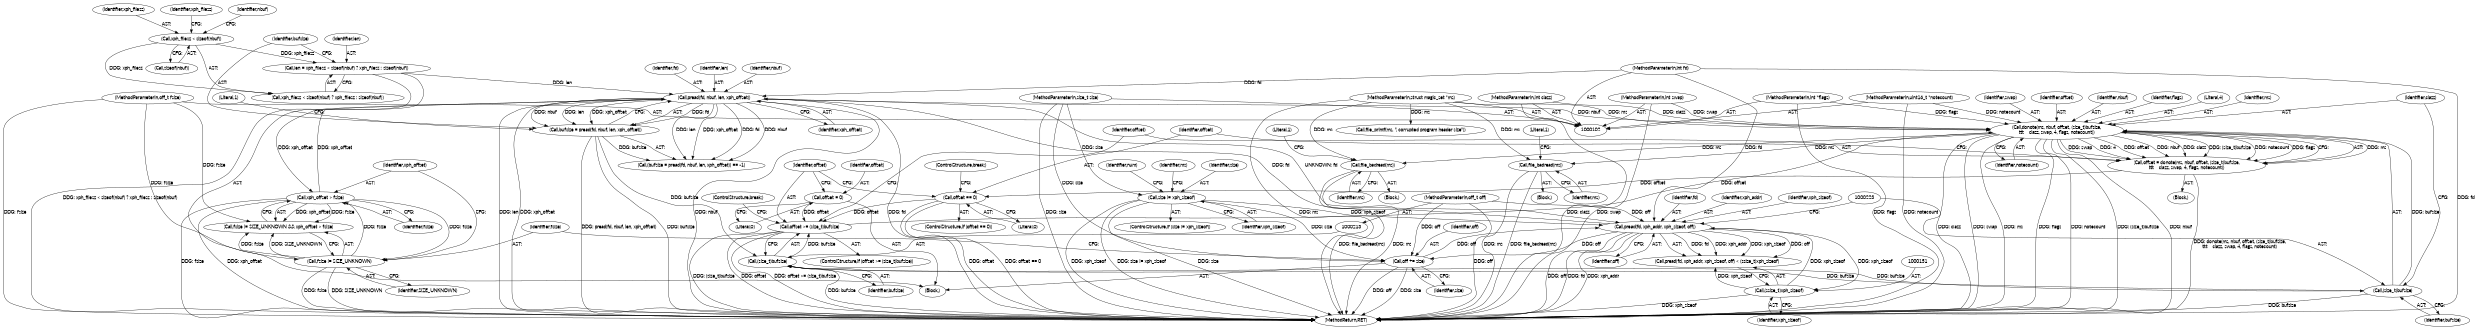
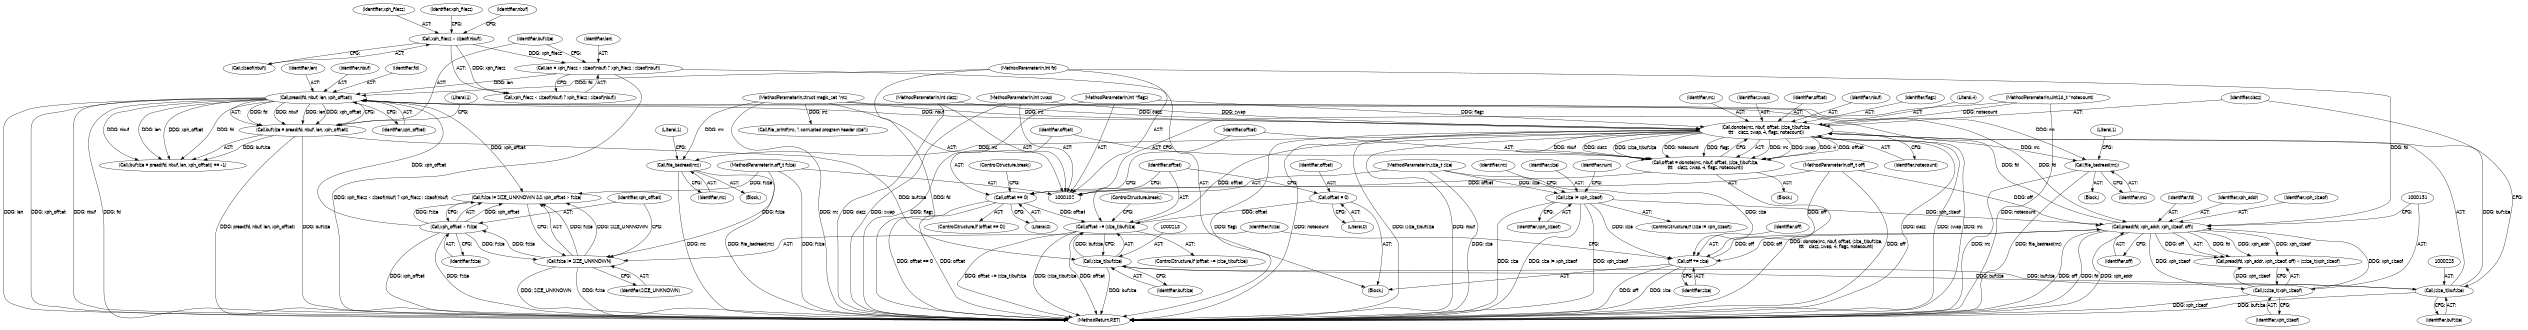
edge "(Call,pread(fd, nbuf, len, xph_offset))" -> "(Call,xph_offset > fsize)": now "(Call,pread(fd, nbuf, len, xph_offset))" -> "(Call,fsize != SIZE_UNKNOWN && xph_offset > fsize)"
edge "(Call,pread(fd, nbuf, len, xph_offset))" -> "(Call,pread(fd, xph_addr, xph_sizeof, off))": label "UNKNOWN: fd" -> "DDG: fd"
edge "(MethodParameterIn,off_t off)" -> "1000213": now "(MethodParameterIn,off_t off)" -> "1000102"
edge "1000223" -> "(Call,pread(fd, xph_addr, xph_sizeof, off))": now "1000151" -> "(Call,pread(fd, xph_addr, xph_sizeof, off))"
